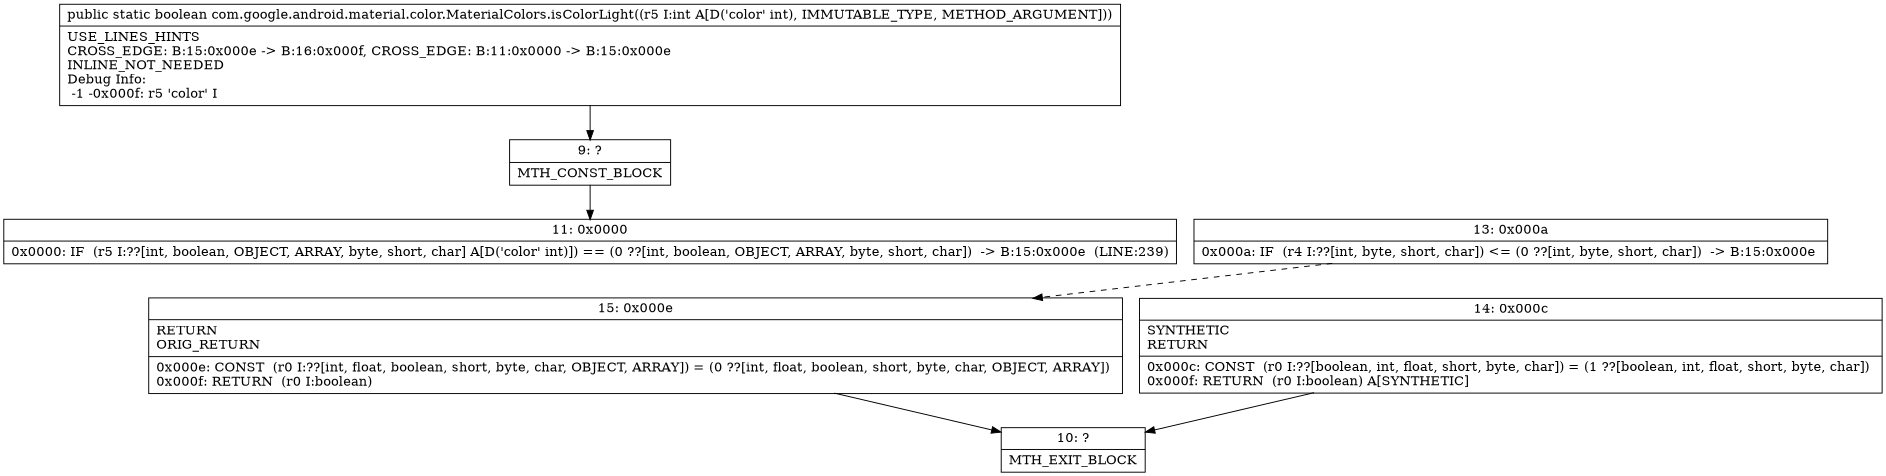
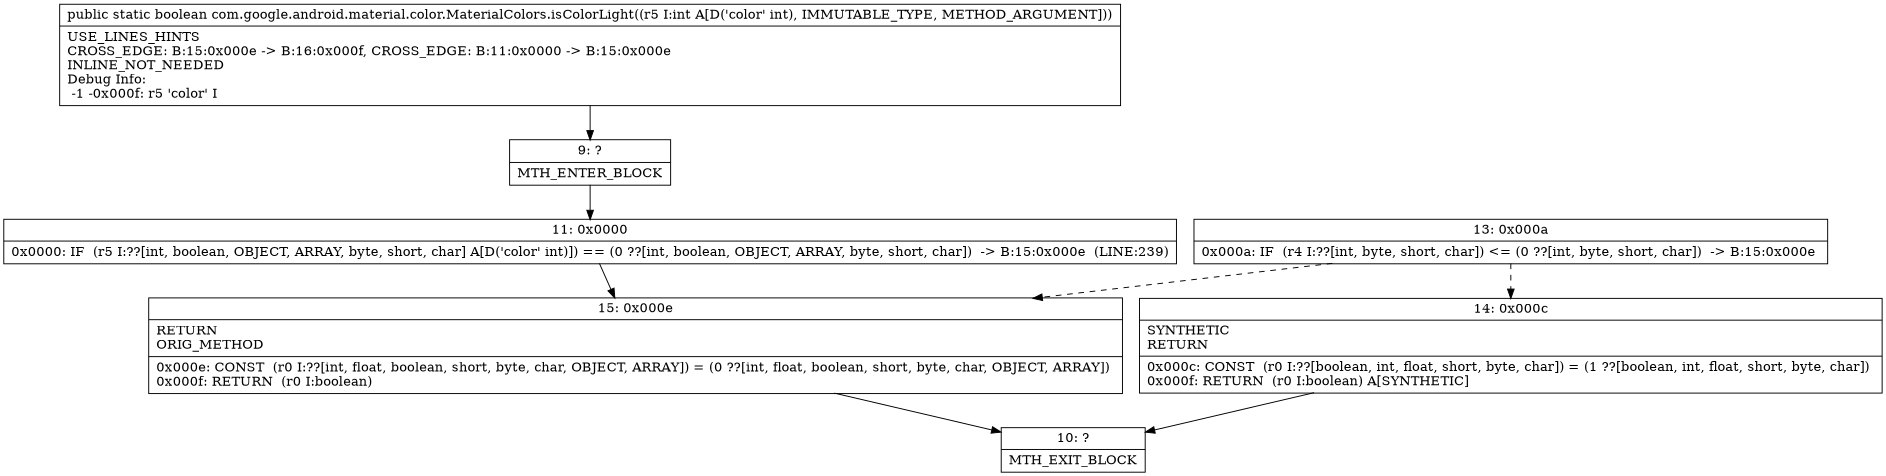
node "9: ?": text "MTH_CONST_BLOCK" -> "MTH_ENTER_BLOCK"
edge "11: 0x0000" -> "15: 0x000e": added
edge "13: 0x000a" -> "14: 0x000c": added
node "15: 0x000e": text "ORIG_RETURN" -> "ORIG_METHOD"
